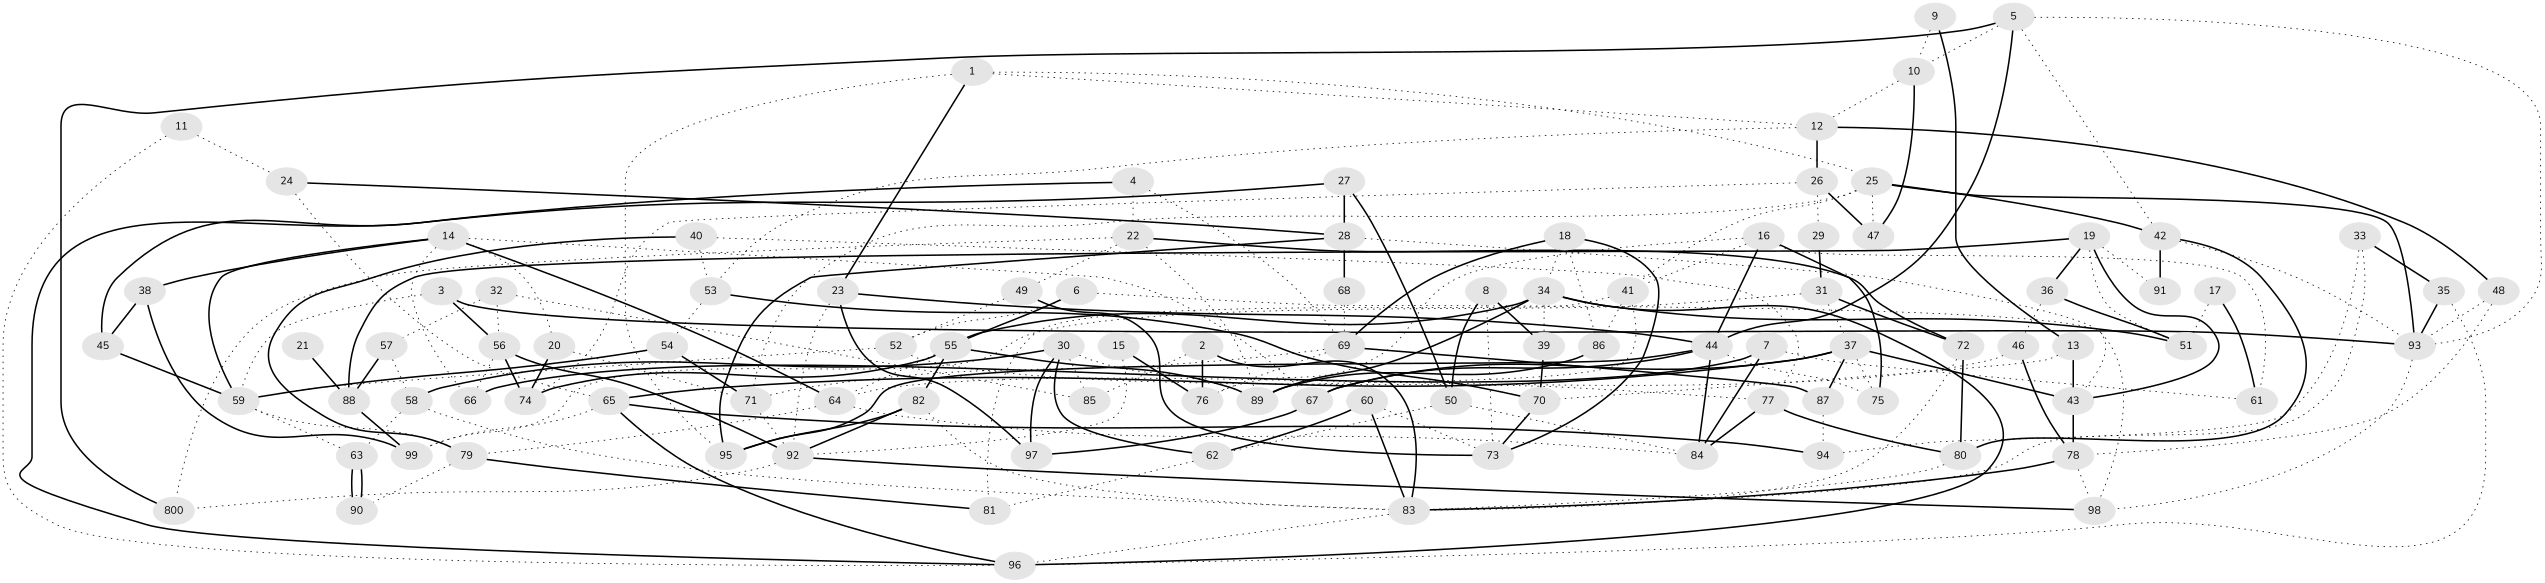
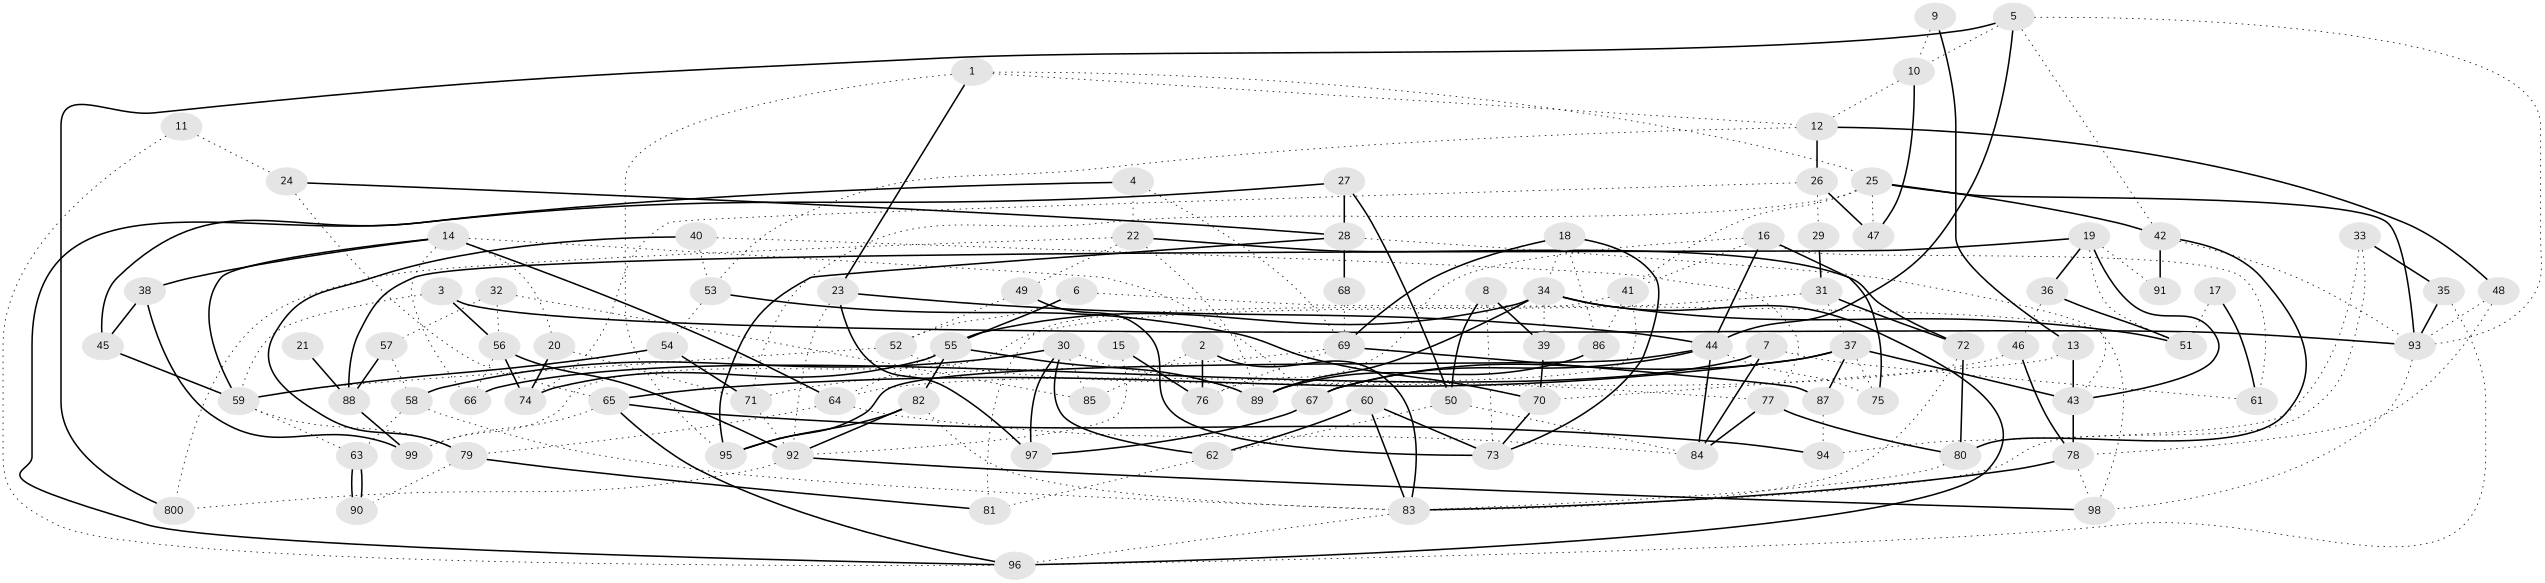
edge "60" -- "73": style dotted -> bold
